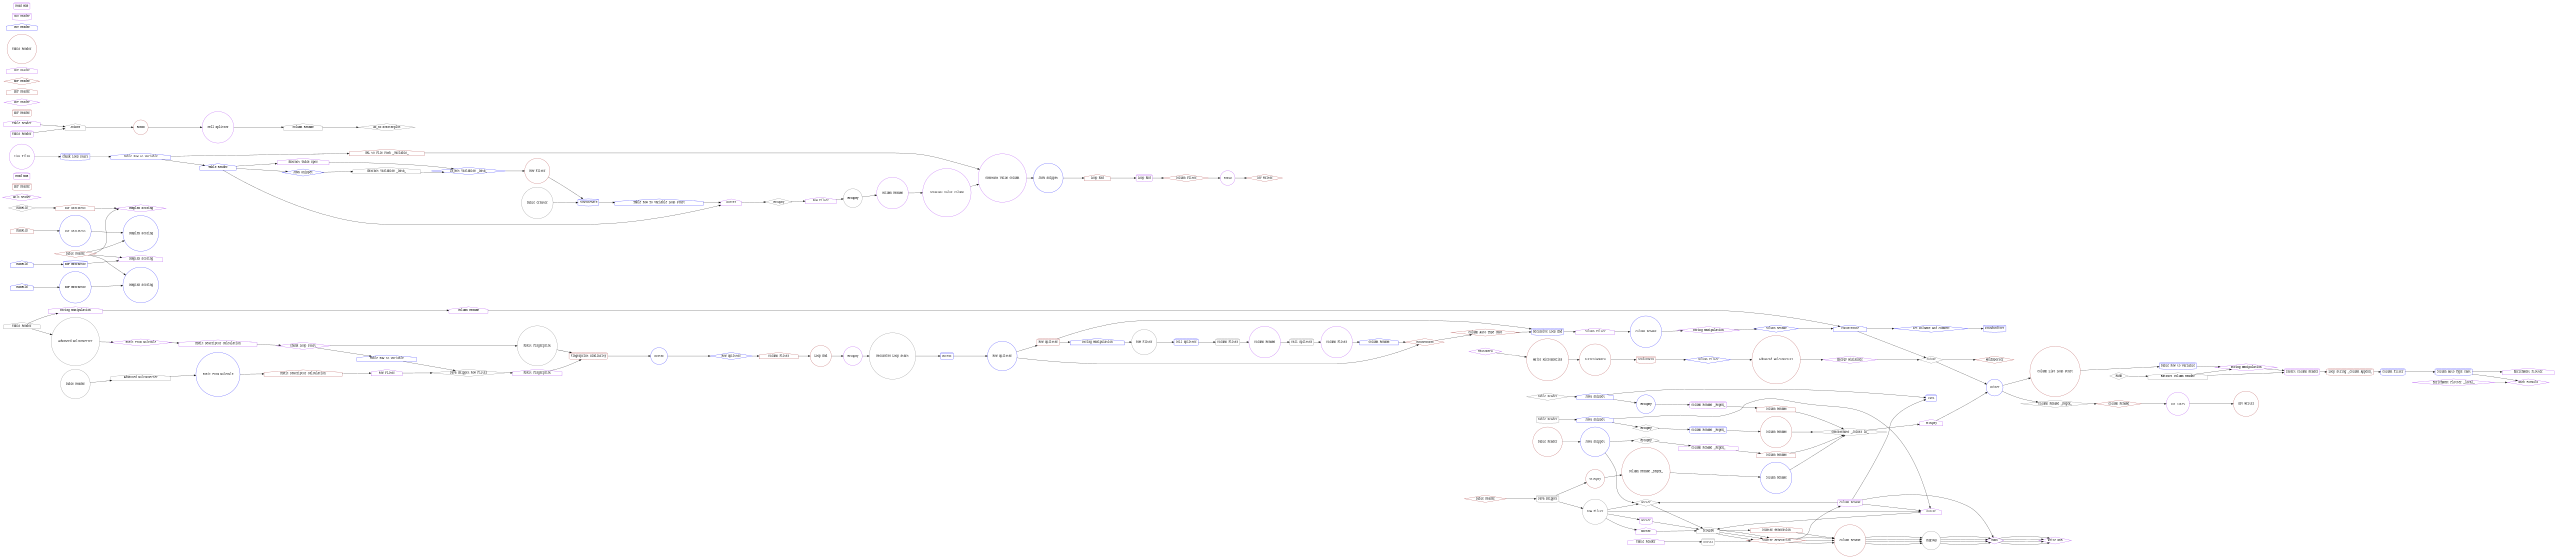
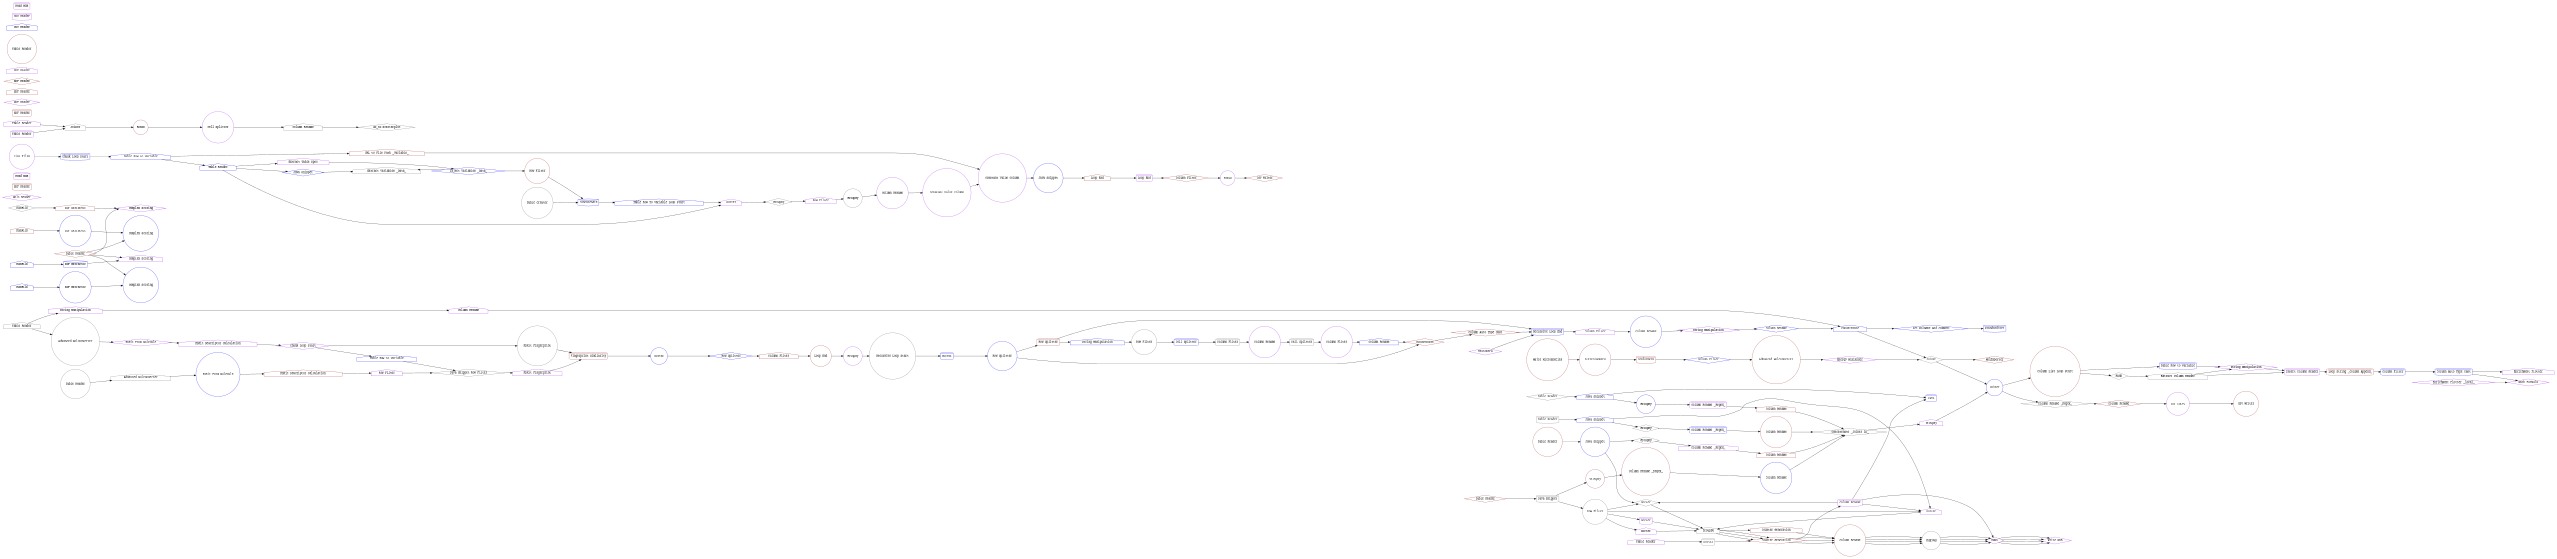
edge "Extract Variables _Data_" -> "Inject Variables _Data_": reversed
edge "Tautomers" -> "Major Microspecies": now "Tautomers" -> "Recursive Loop End"
edge "Column List Loop Start" -> "Rank": added
